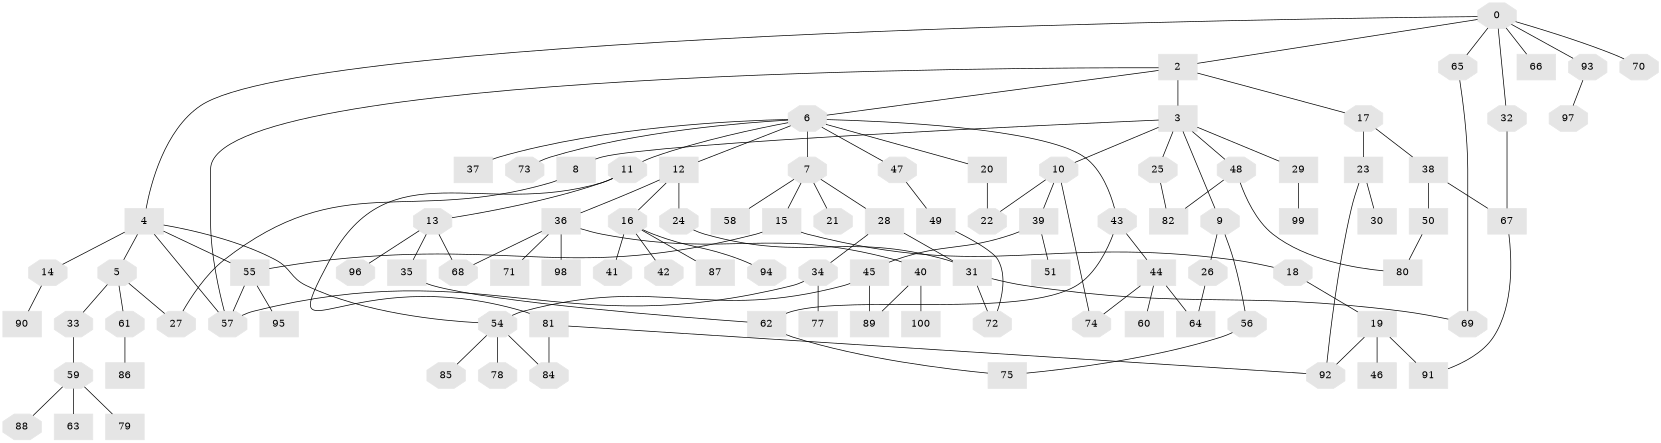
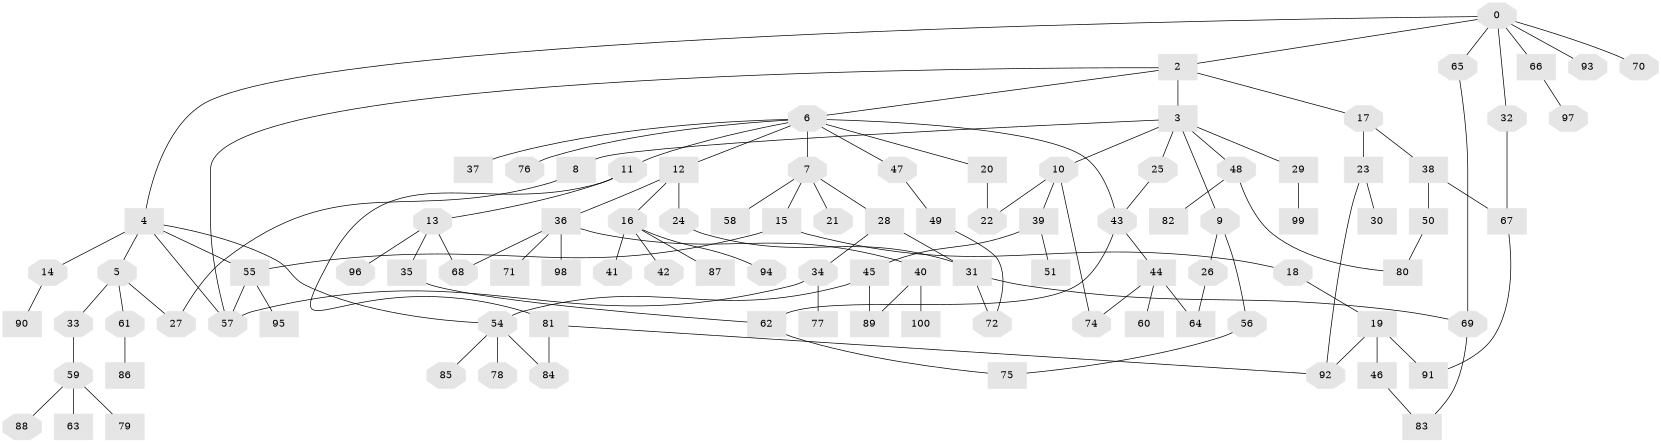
edge "93" -- "97": now "66" -- "97"
node "73": label "73" -> "76"
edge "25" -- "82": now "25" -- "43"
node "83": added
